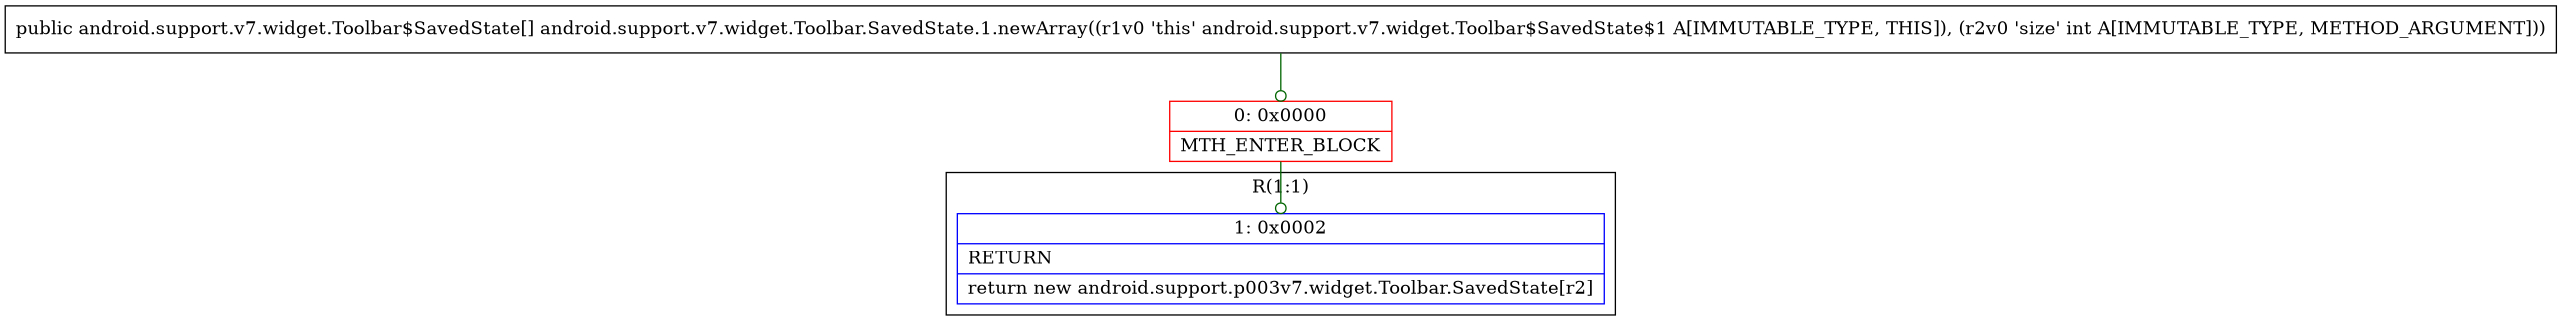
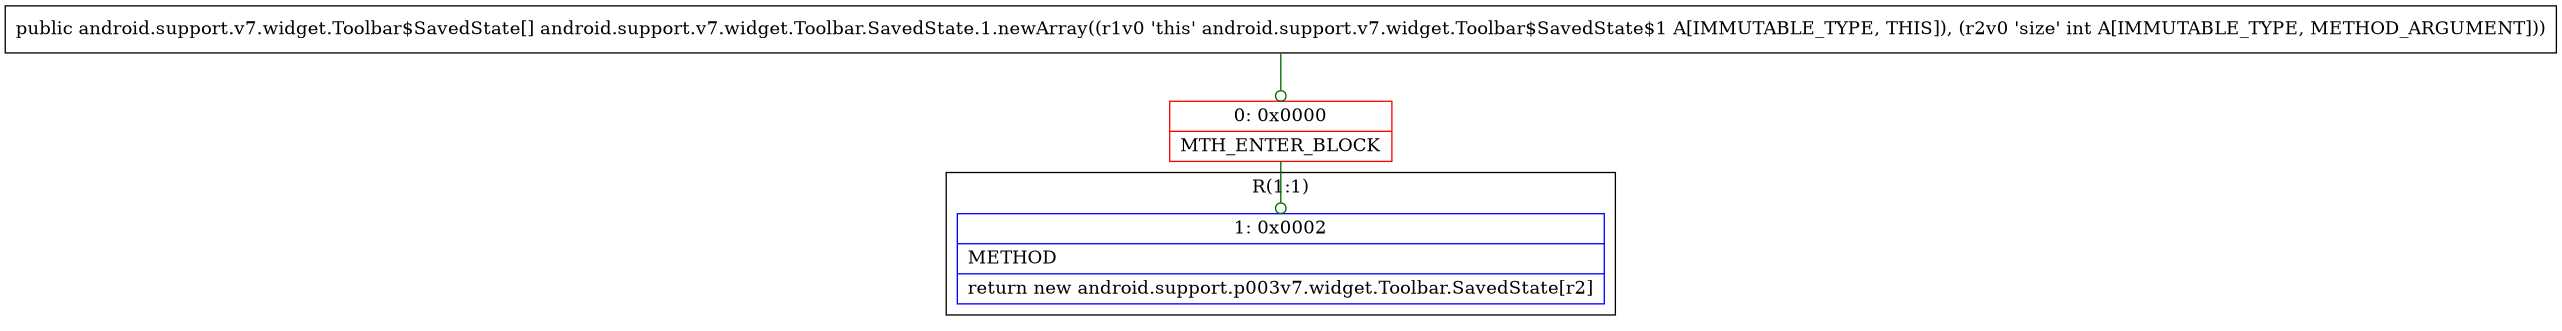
node "1: 0x0002": text "RETURN" -> "METHOD"
